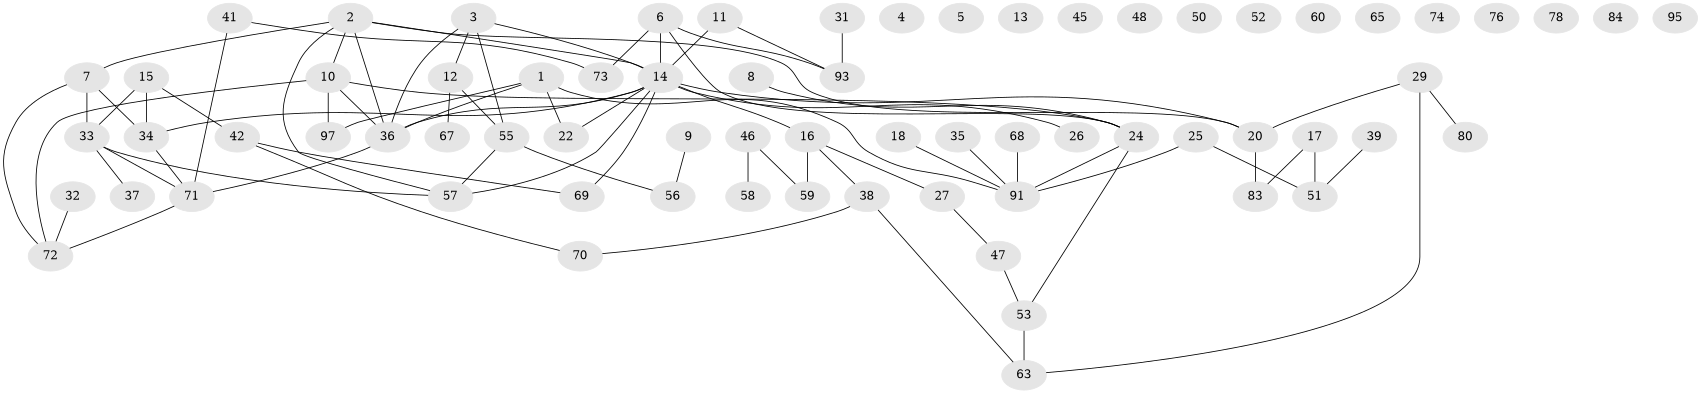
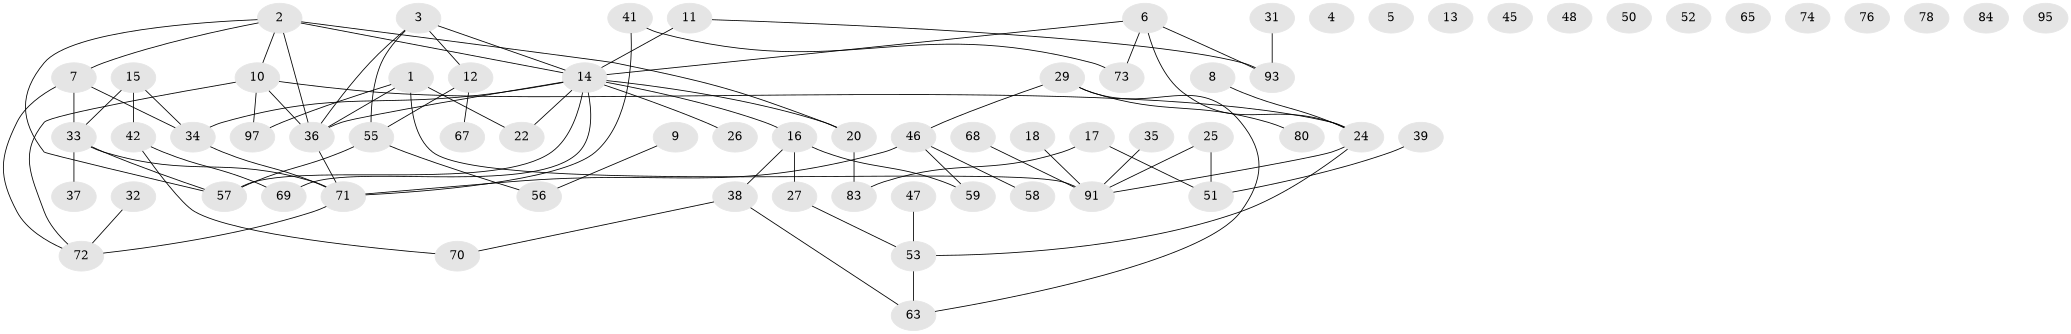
node "60": removed
edge "29" -- "20": now "29" -- "46"
edge "46" -- "71": added
edge "27" -- "47": now "27" -- "53"
